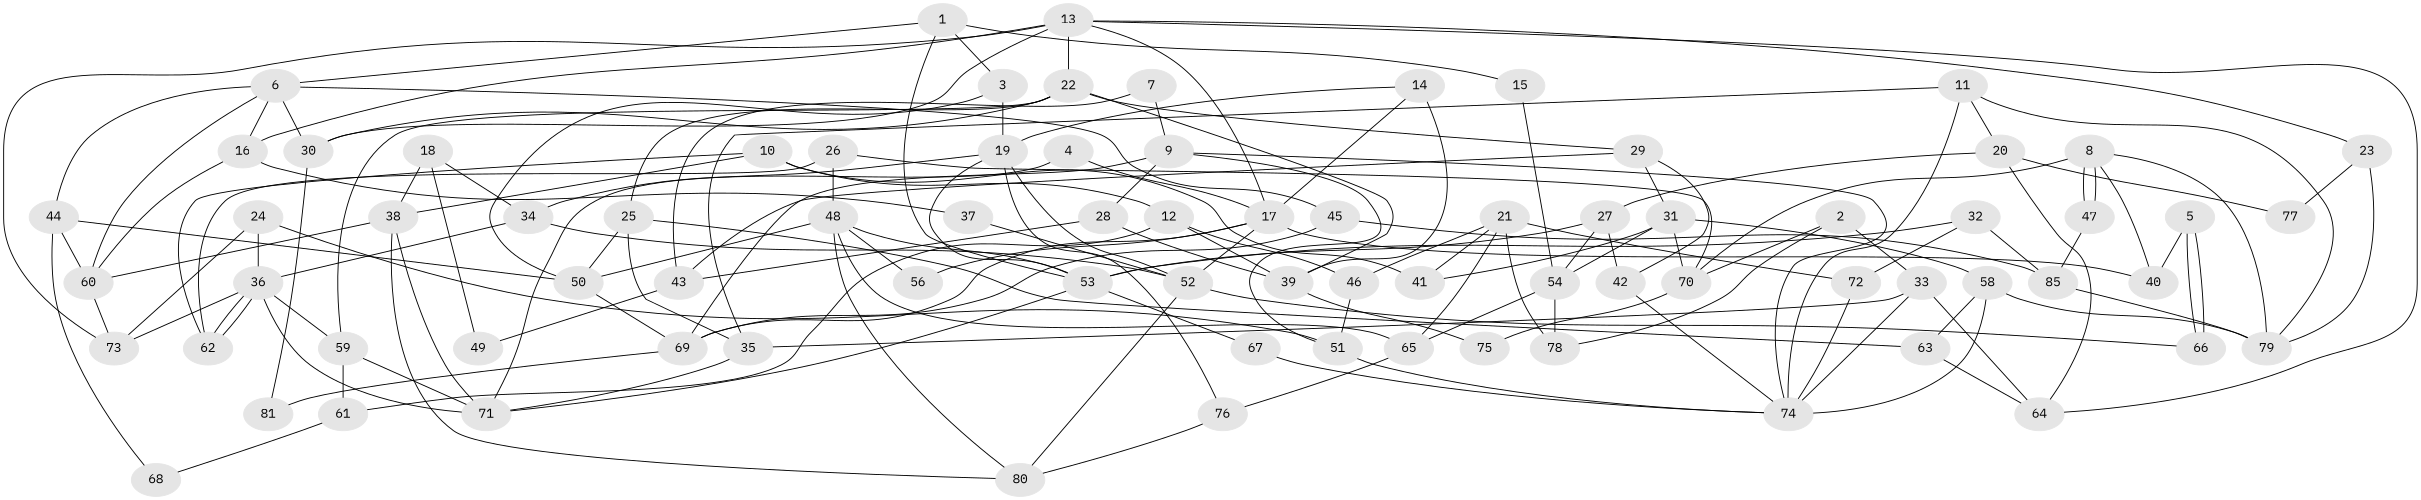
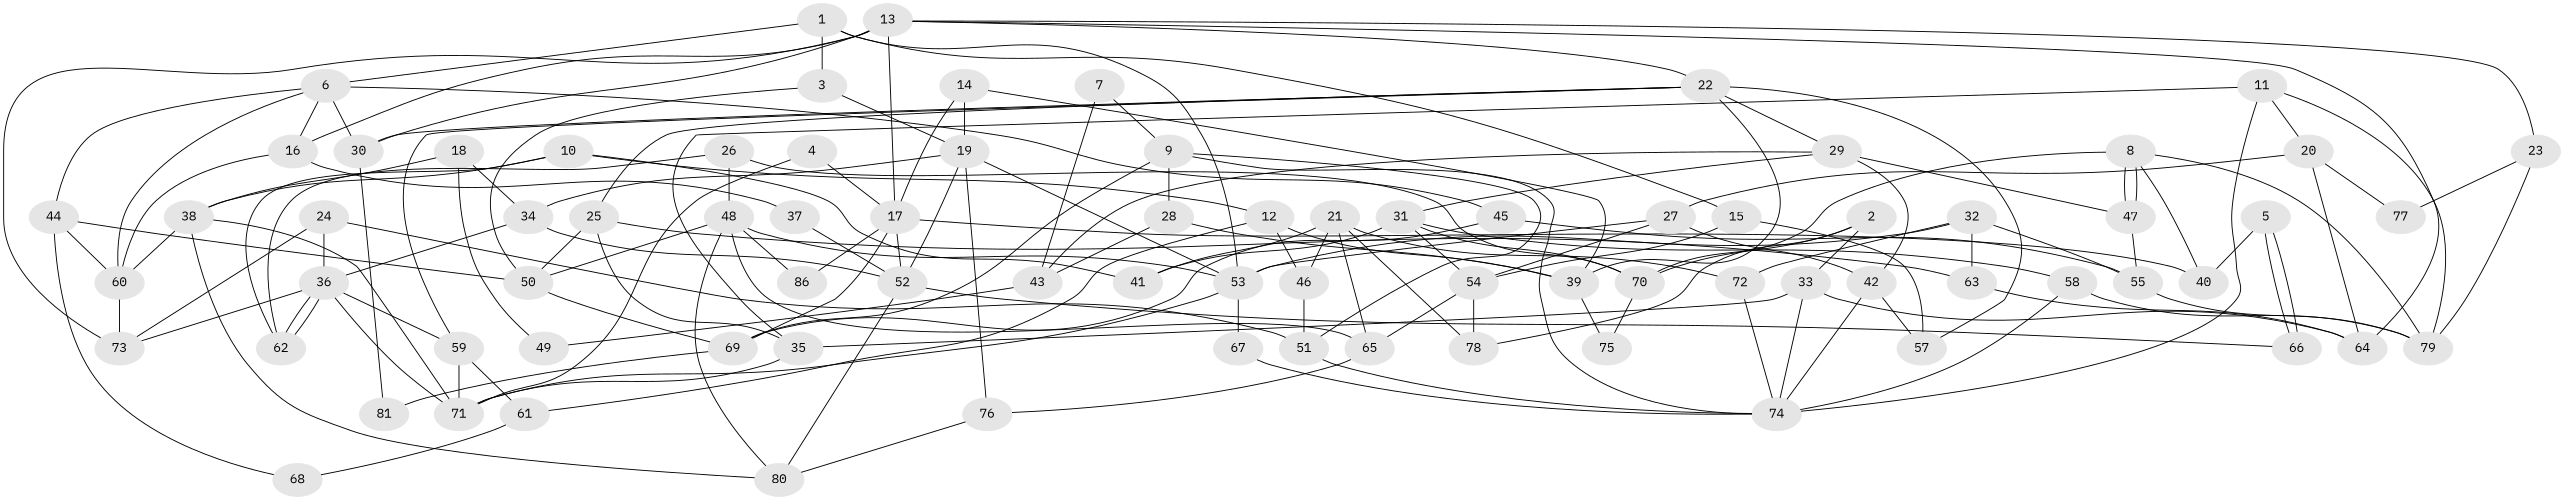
edge "29" -- "47": added
node "56": label "56" -> "86"
node "85": label "85" -> "55"
edge "58" -- "63": now "32" -- "63"
node "57": added
